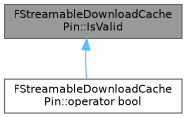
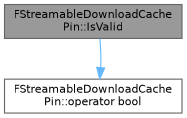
edge "FStreamableDownloadCache Pin::operator bool" -> "FStreamableDownloadCache Pin::IsValid": reversed
